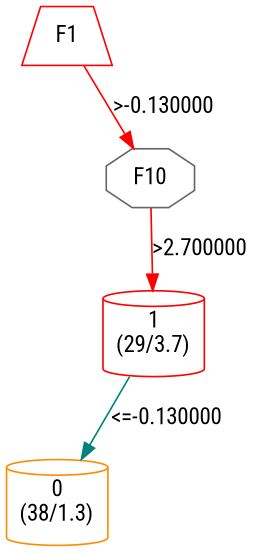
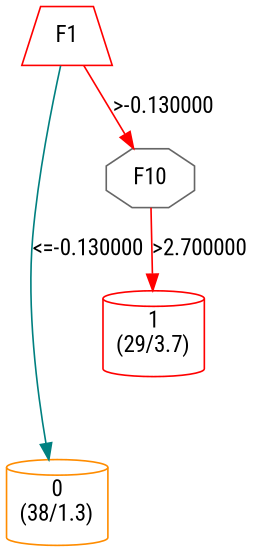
edge "1 (29/3.7)" -> "0 (38/1.3)": now "F1" -> "0 (38/1.3)"
